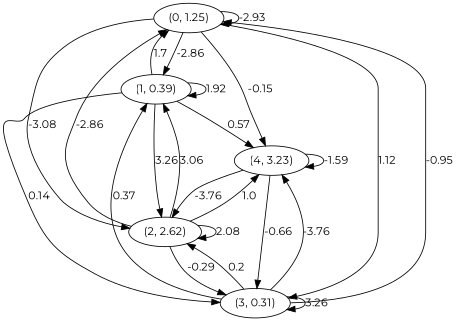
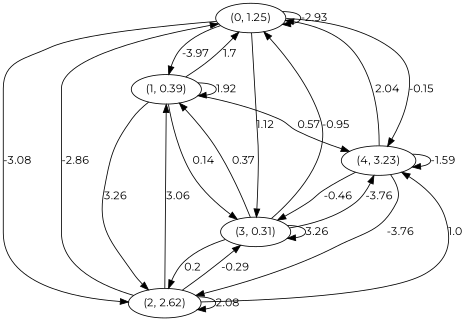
edge "(0, 1.25)" -> "(1, 0.39)": label "-2.86" -> "-3.97"
edge "(4, 3.23)" -> "(0, 1.25)": added, label "2.04"
edge "(4, 3.23)" -> "(3, 0.31)": label "-0.66" -> "-0.46"
